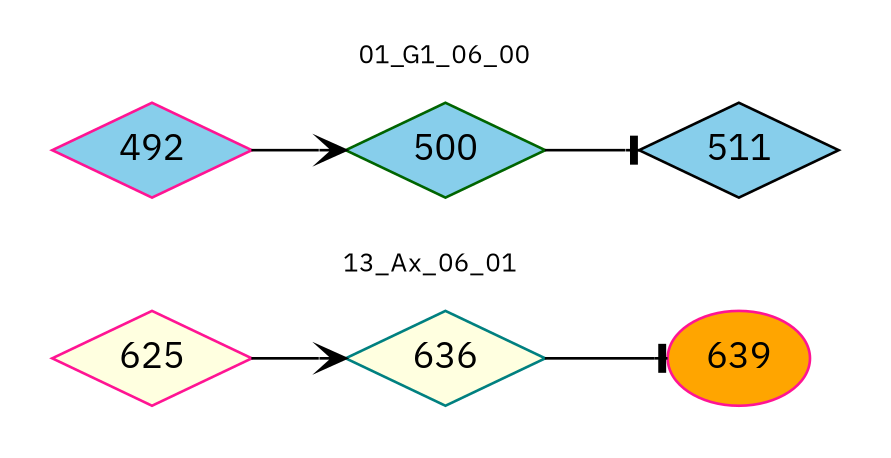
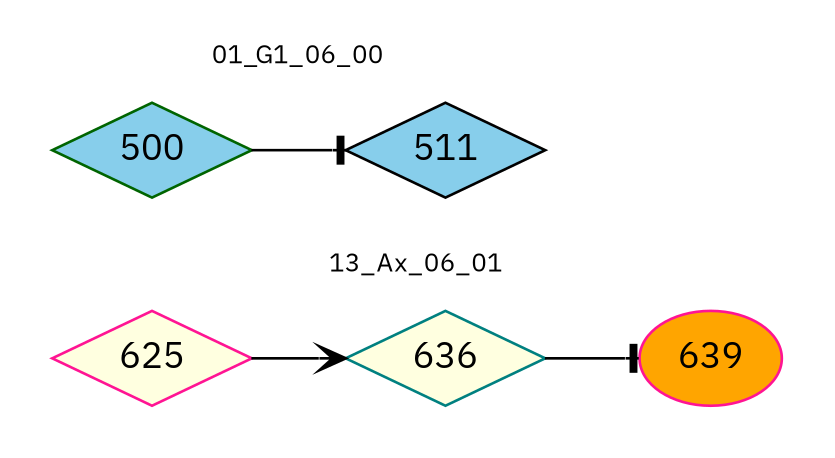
node "492": removed
